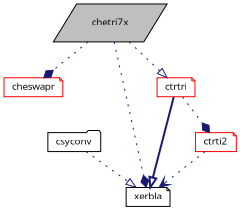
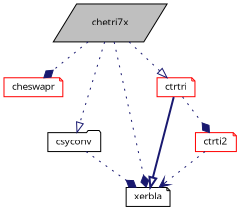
edge "chetri7x" -> "csyconv": added
edge "csyconv" -> "xerbla": arrowhead onormal -> diamond
